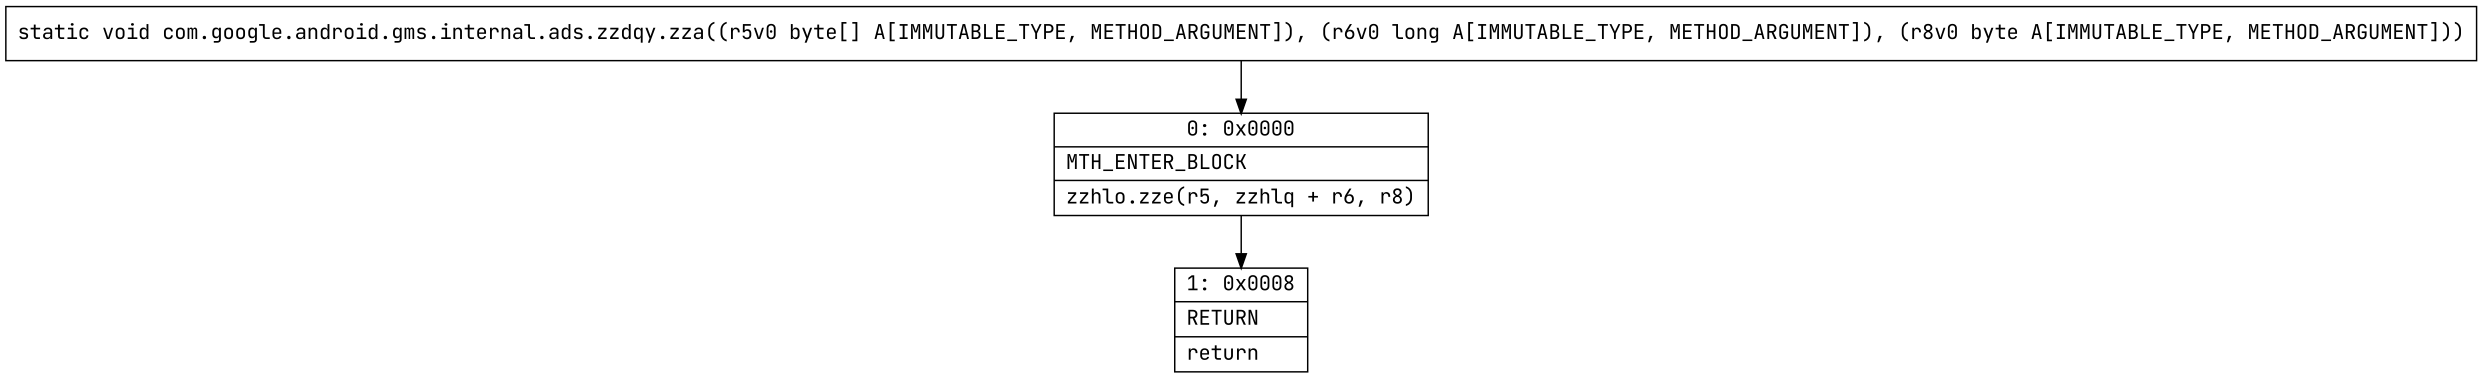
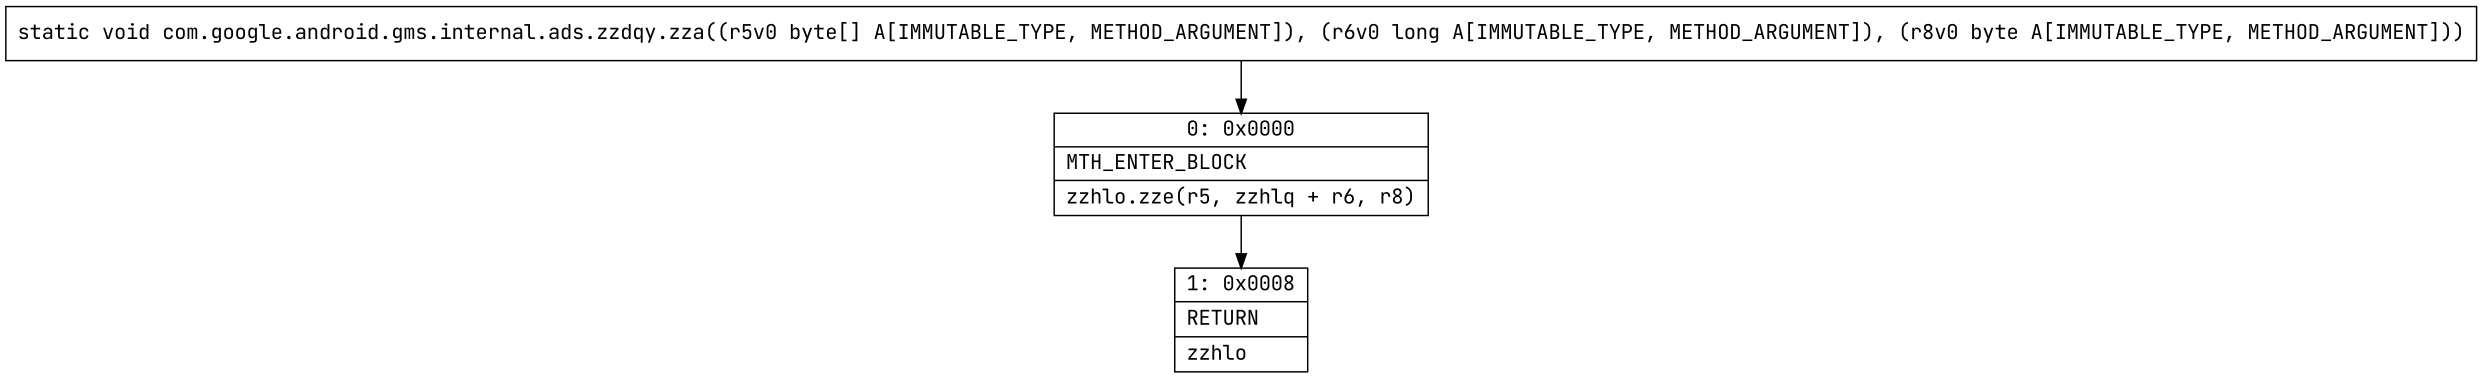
node "1: 0x0008": text "return" -> "zzhlo"
